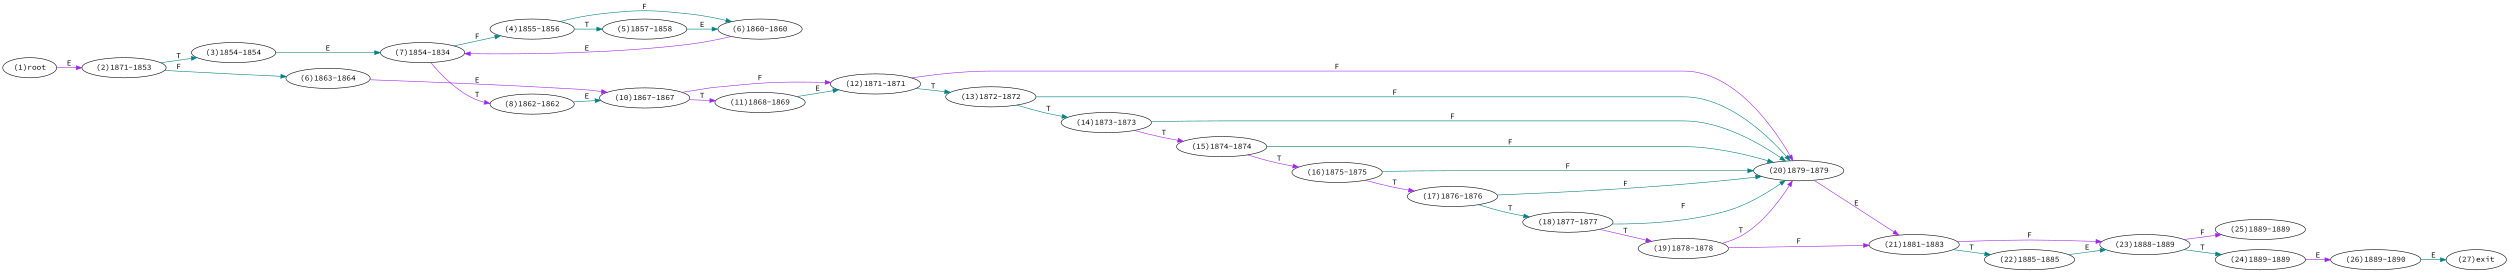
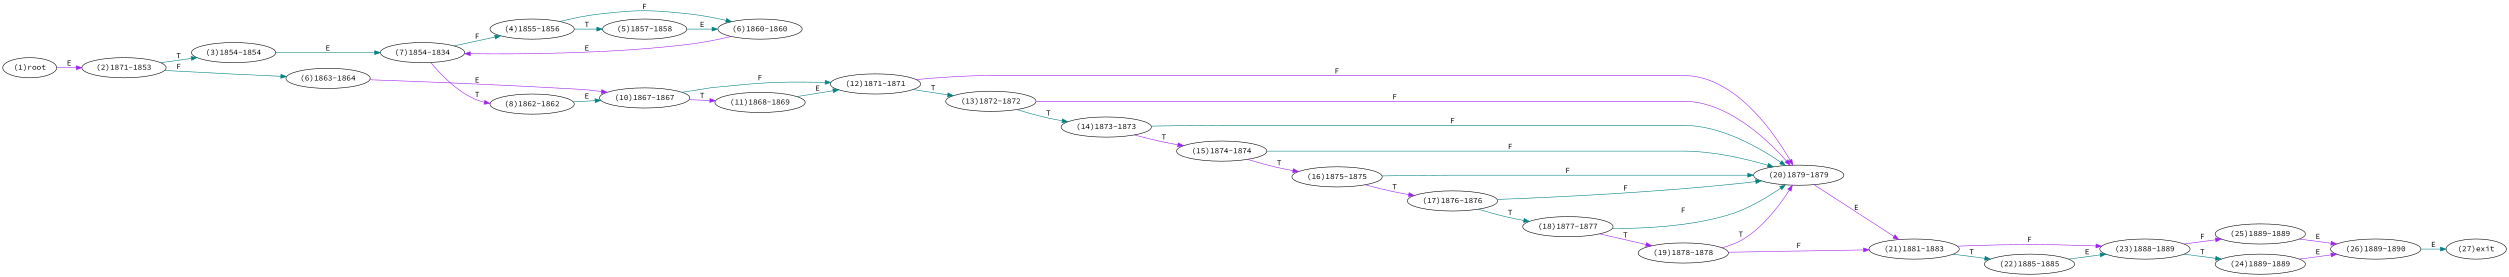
edge "(10)1867-1867" -> "(12)1871-1871": color purple -> teal
edge "(13)1872-1872" -> "(20)1879-1879": color teal -> purple
edge "(25)1889-1889" -> "(26)1889-1890": added, label "E"
